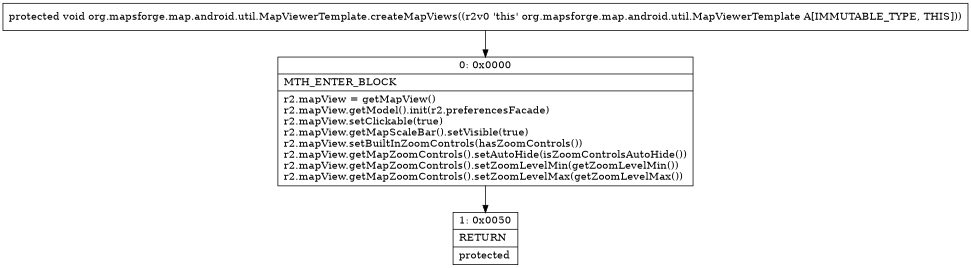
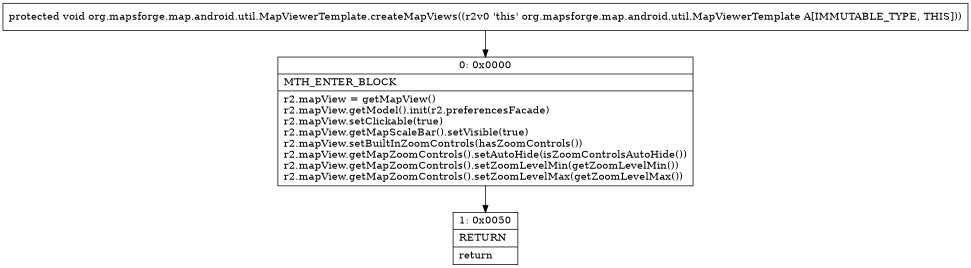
node "1: 0x0050": text "protected" -> "return"
